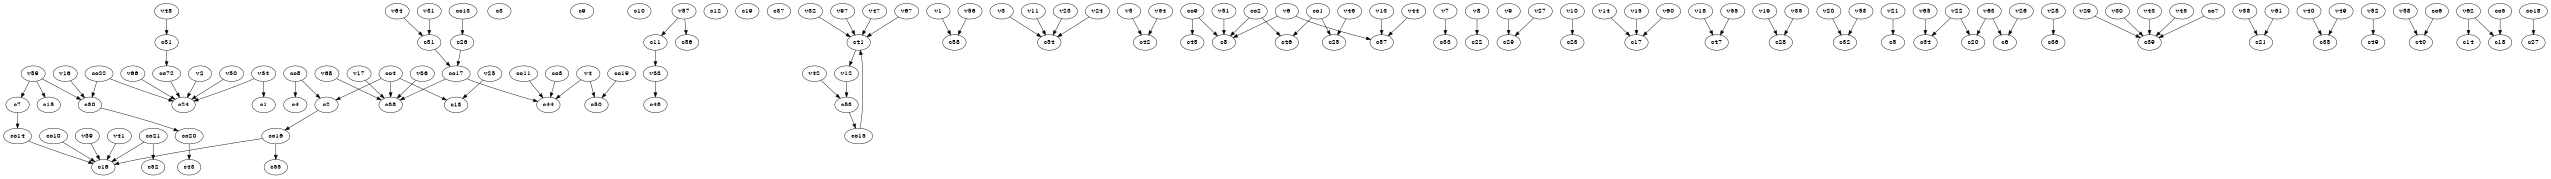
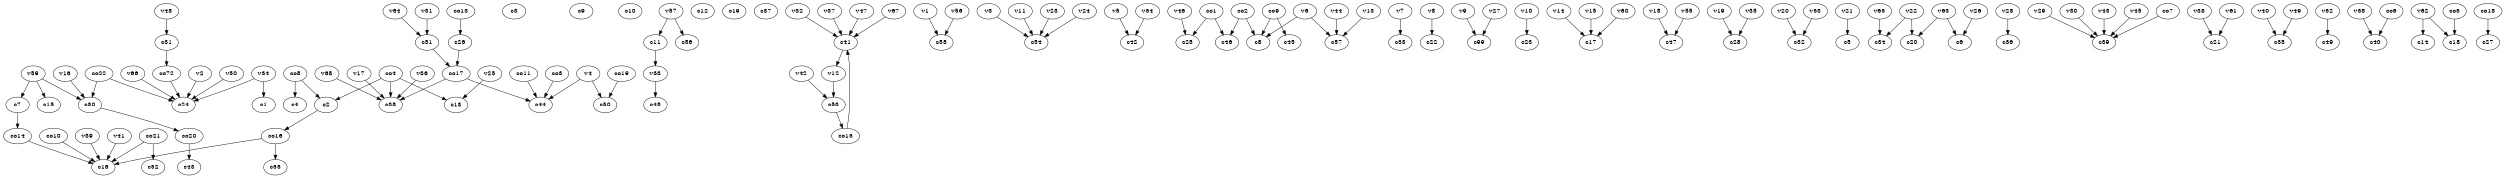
node "v97": label "v97" -> "v37"
node "v51": removed
node "c29": label "c29" -> "c99"
